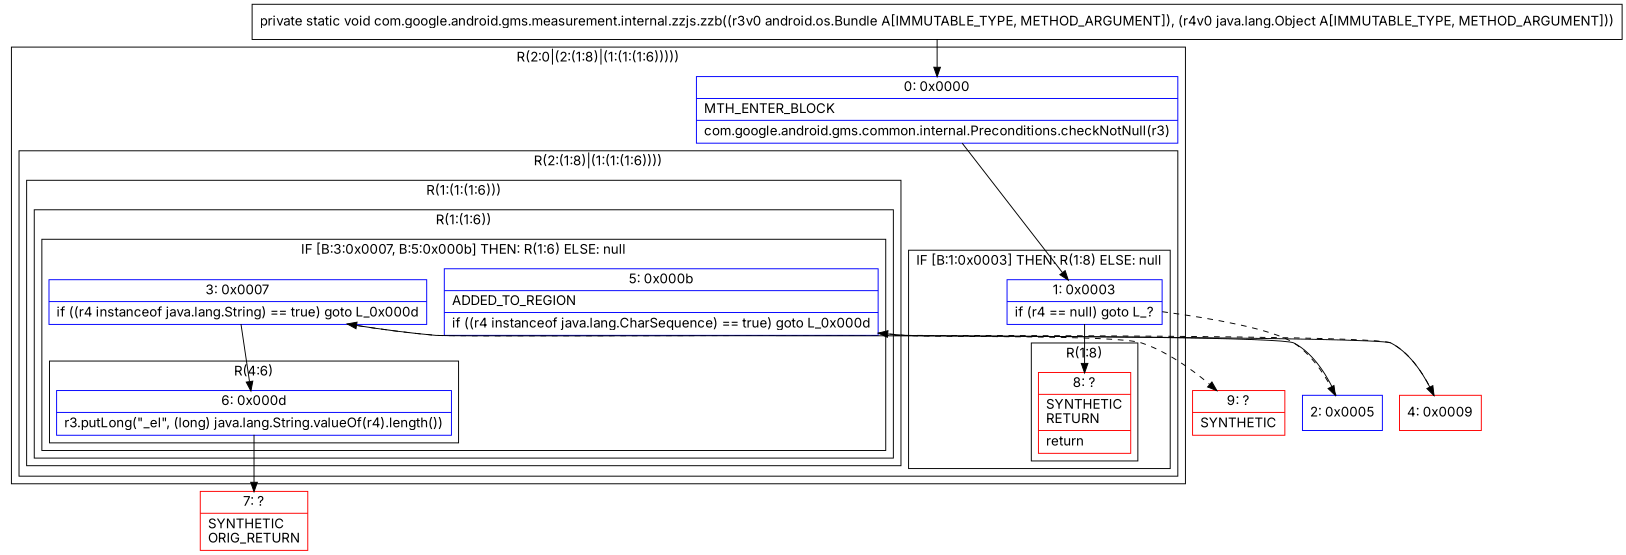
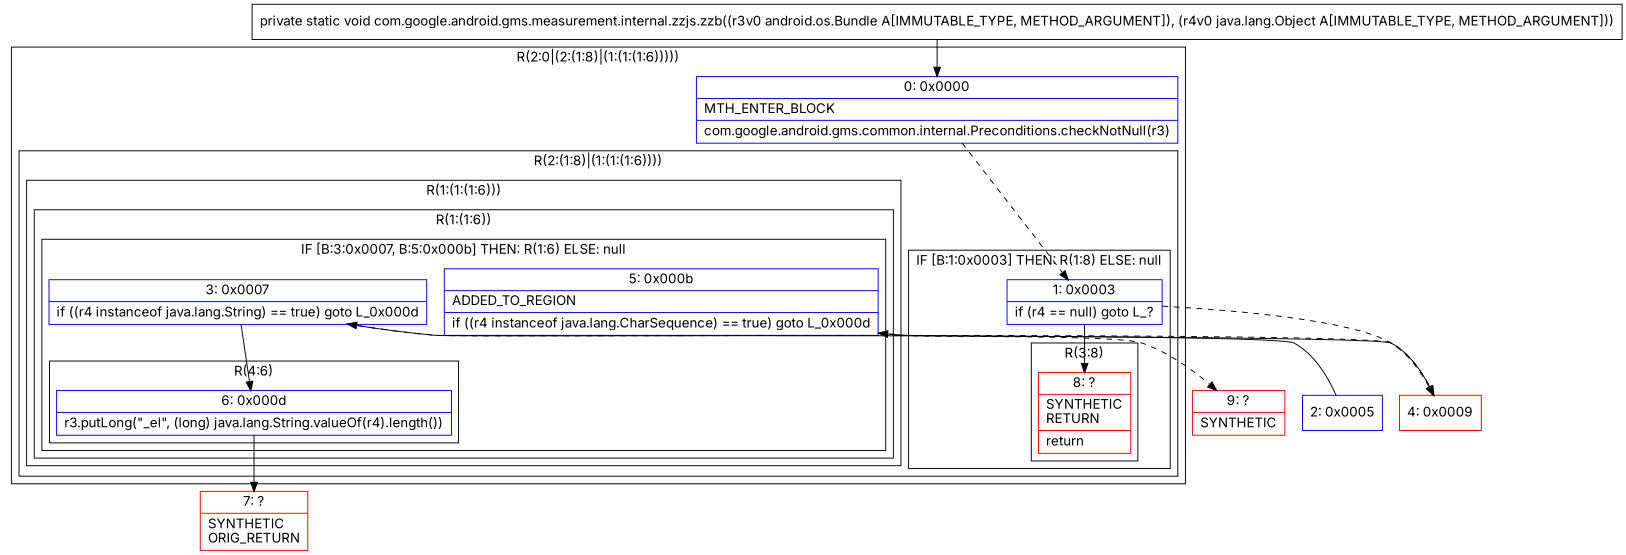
edge "0: 0x0000" -> "1: 0x0003": style solid -> dashed
edge "1: 0x0003" -> "2: 0x0005": now "1: 0x0003" -> "4: 0x0009"
cluster "R(1:8)": label "R(1:8)" -> "R(3:8)"
